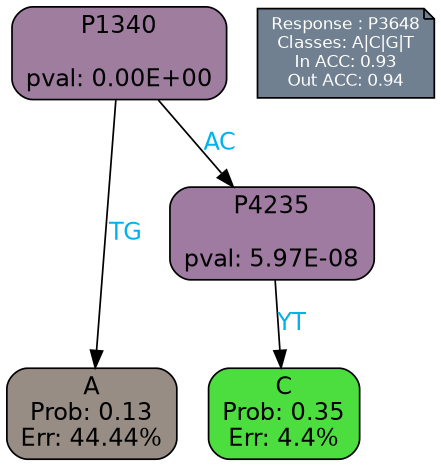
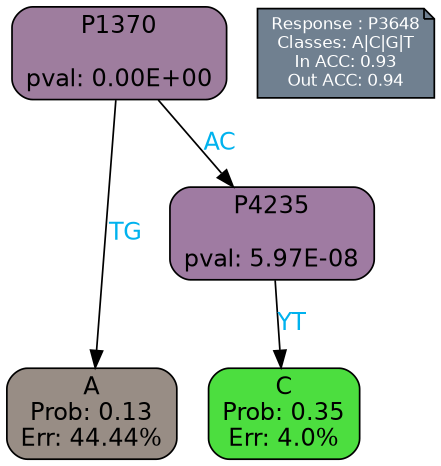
node "P1340 pval: 0.00E+00": label "P1340 pval: 0.00E+00" -> "P1370 pval: 0.00E+00"
node "C Prob: 0.35 Err: 4.4%": label "C Prob: 0.35 Err: 4.4%" -> "C Prob: 0.35 Err: 4.0%"
